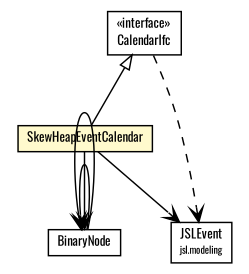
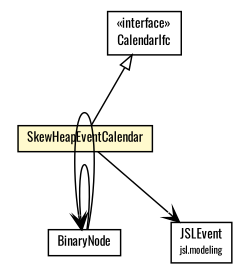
edge "CalendarIfc" -> "JSLEvent": removed
edge "SkewHeapEventCalendar" -> "BinaryNode": removed
